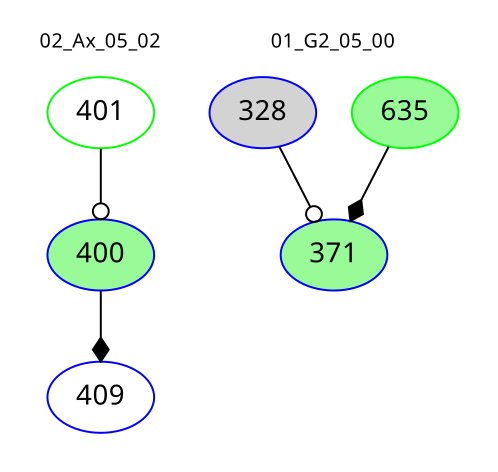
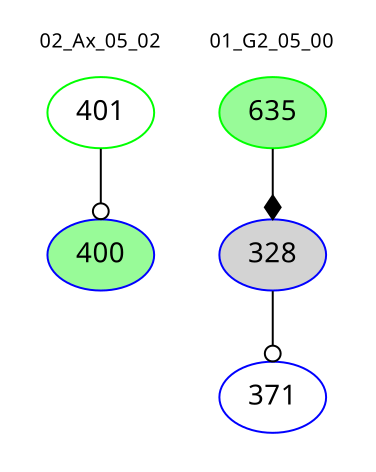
edge "635" -> "371": now "635" -> "328"
node "371": fillcolor palegreen -> white
node "409": removed
